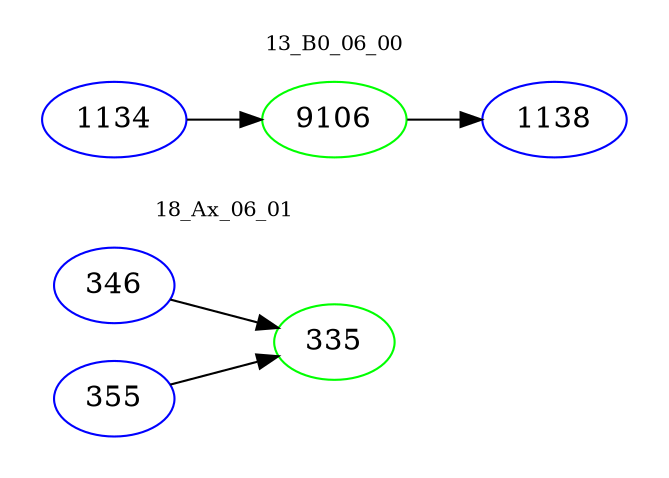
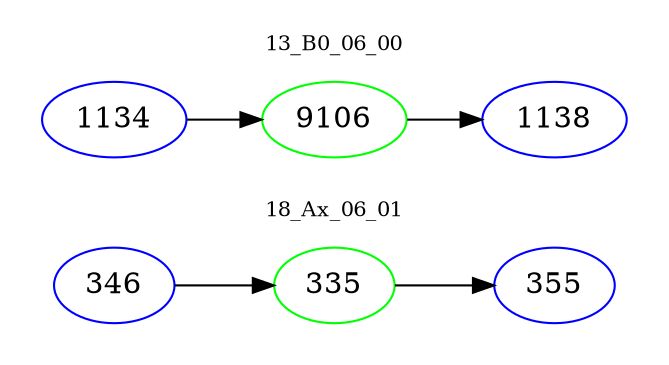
edge "355" -> "335": reversed
